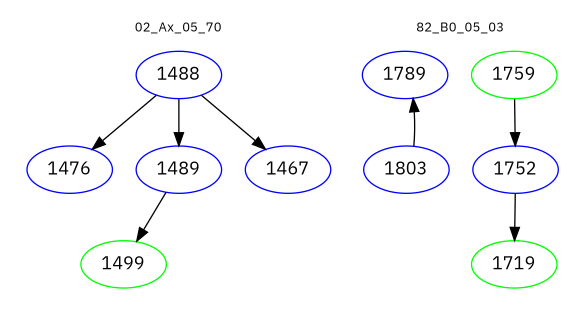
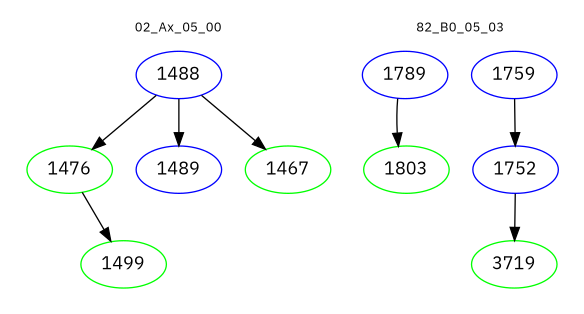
cluster "02_Ax_05_70": label "02_Ax_05_70" -> "02_Ax_05_00"
node "1759": color green -> blue
edge "1803" -> "1789": reversed
node "1476": color blue -> green
node "1467": color blue -> green
node "1803": color blue -> green
edge "1489" -> "1499": now "1476" -> "1499"
node "1719": label "1719" -> "3719"
